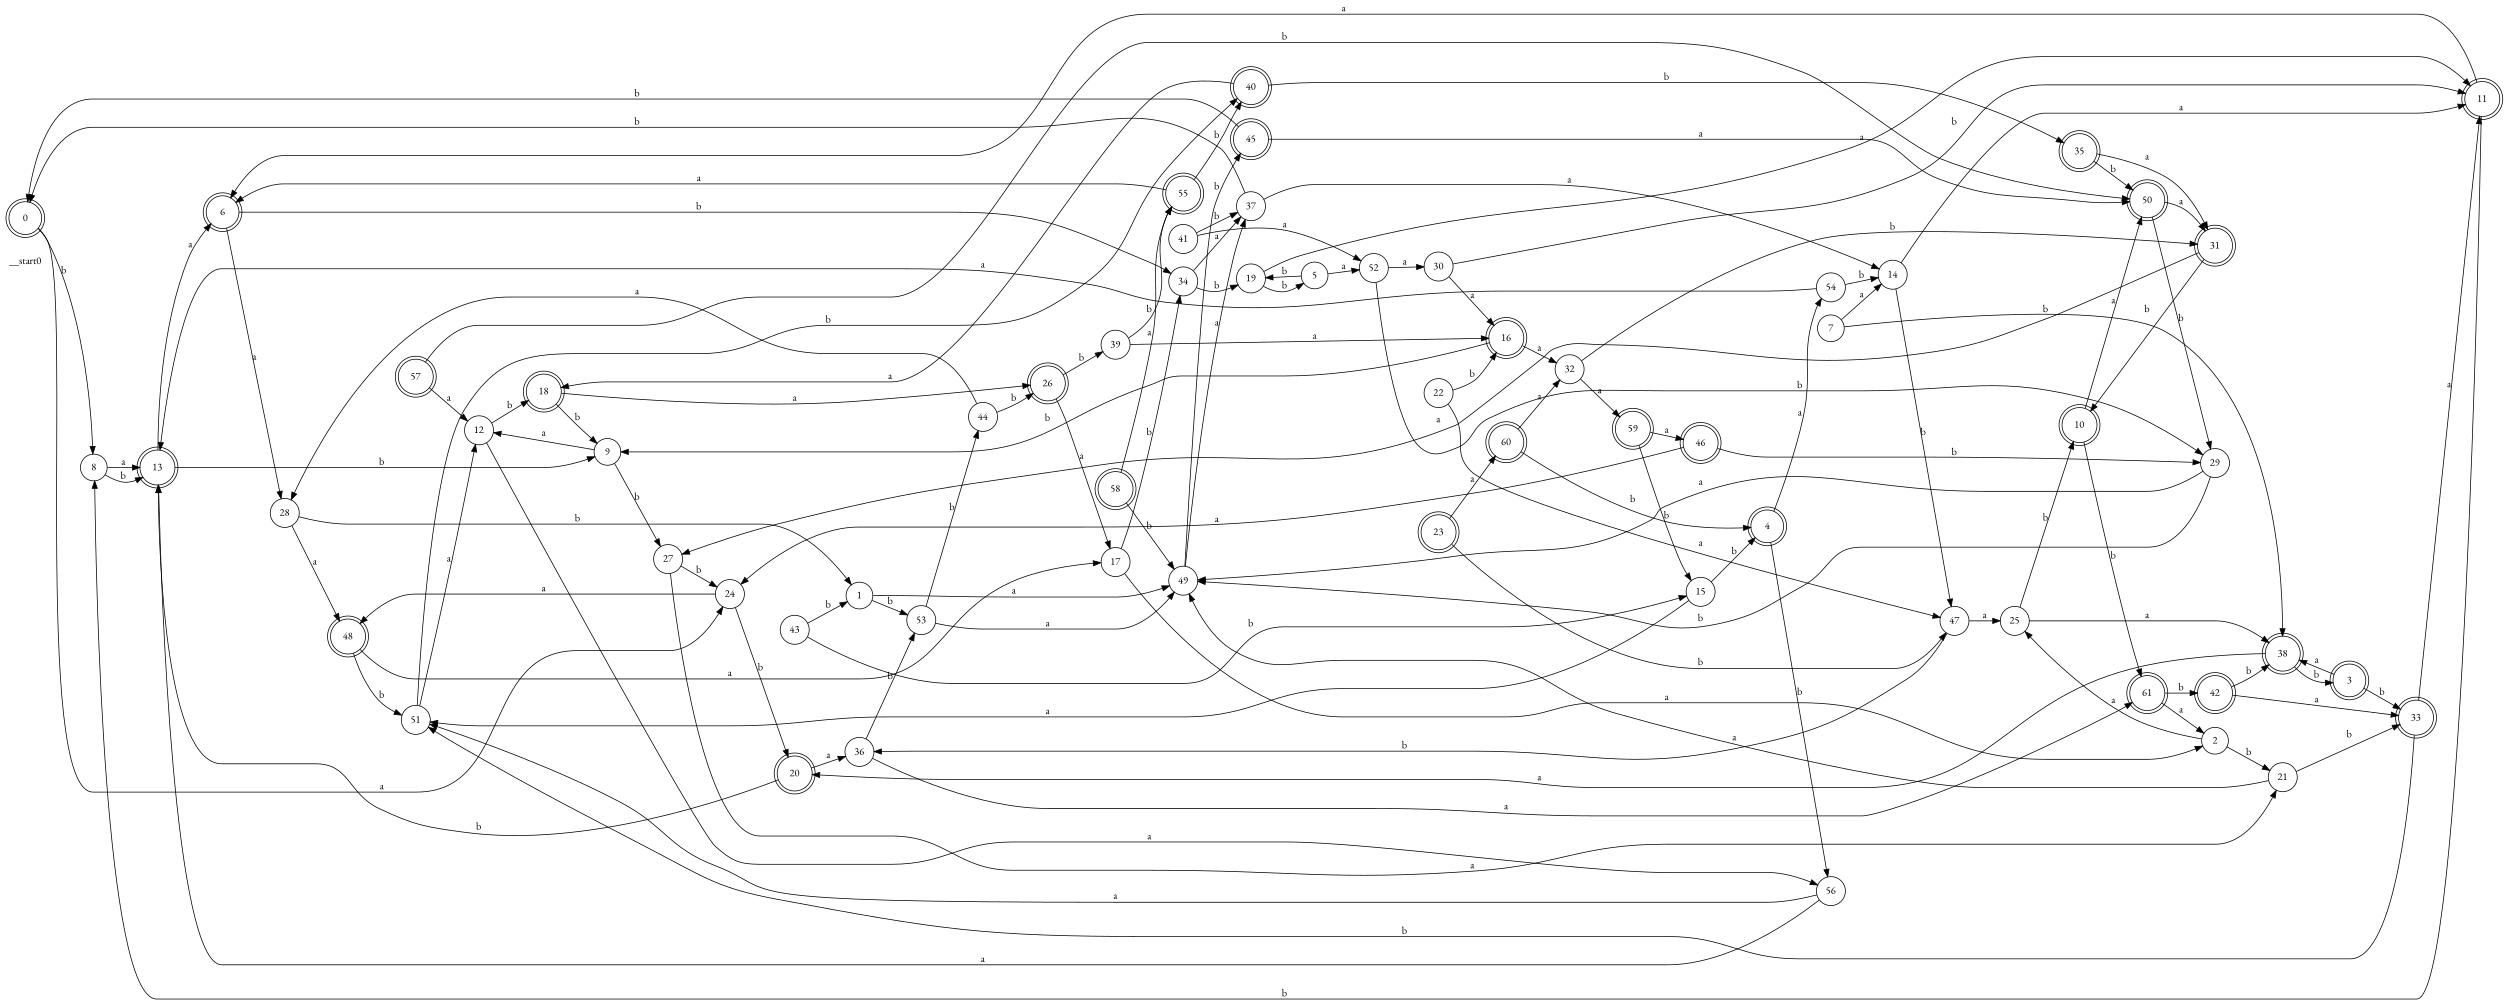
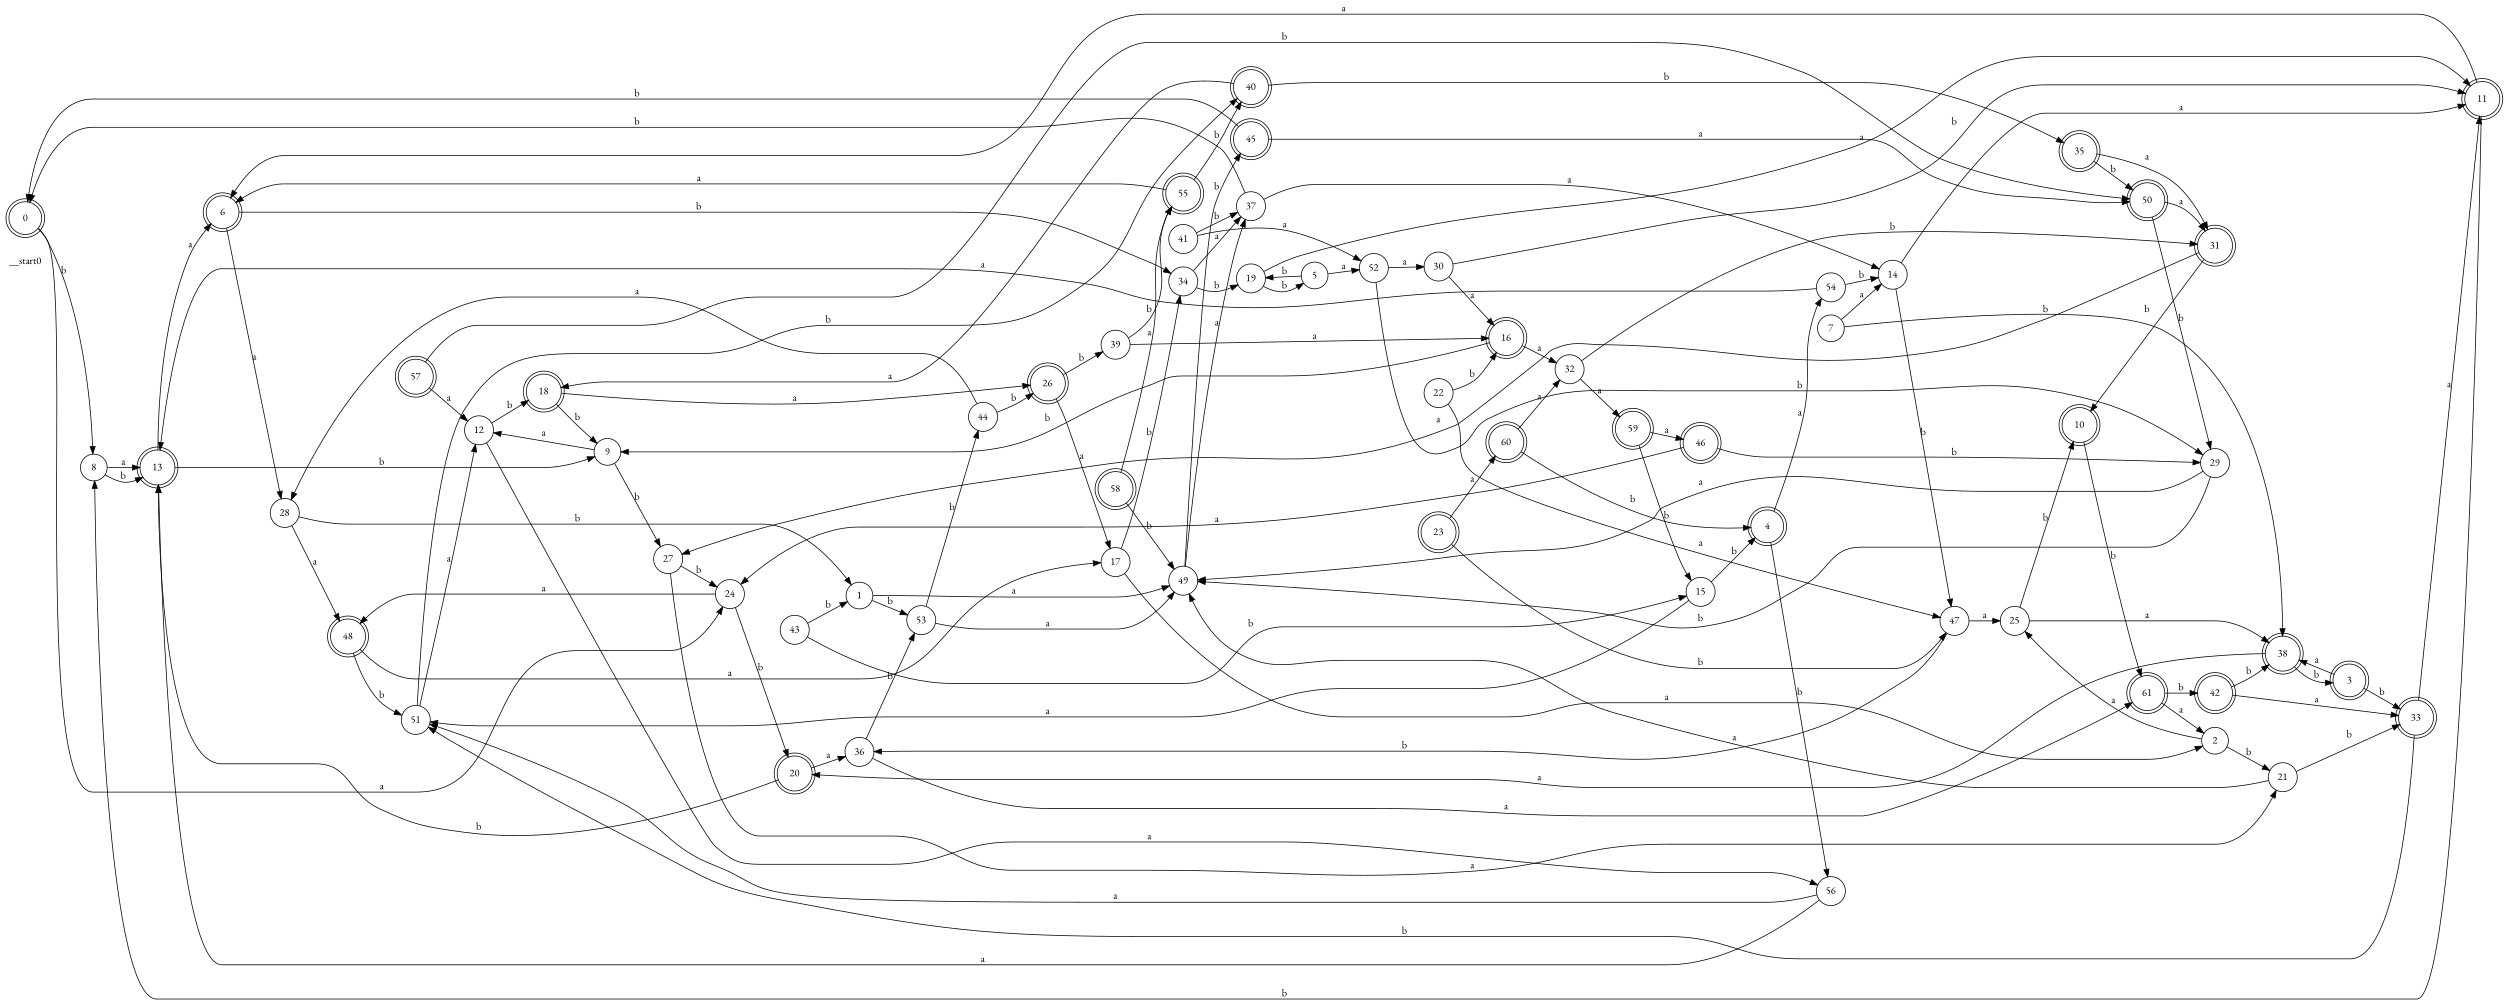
edge "10" -> "50": removed, label "a"
